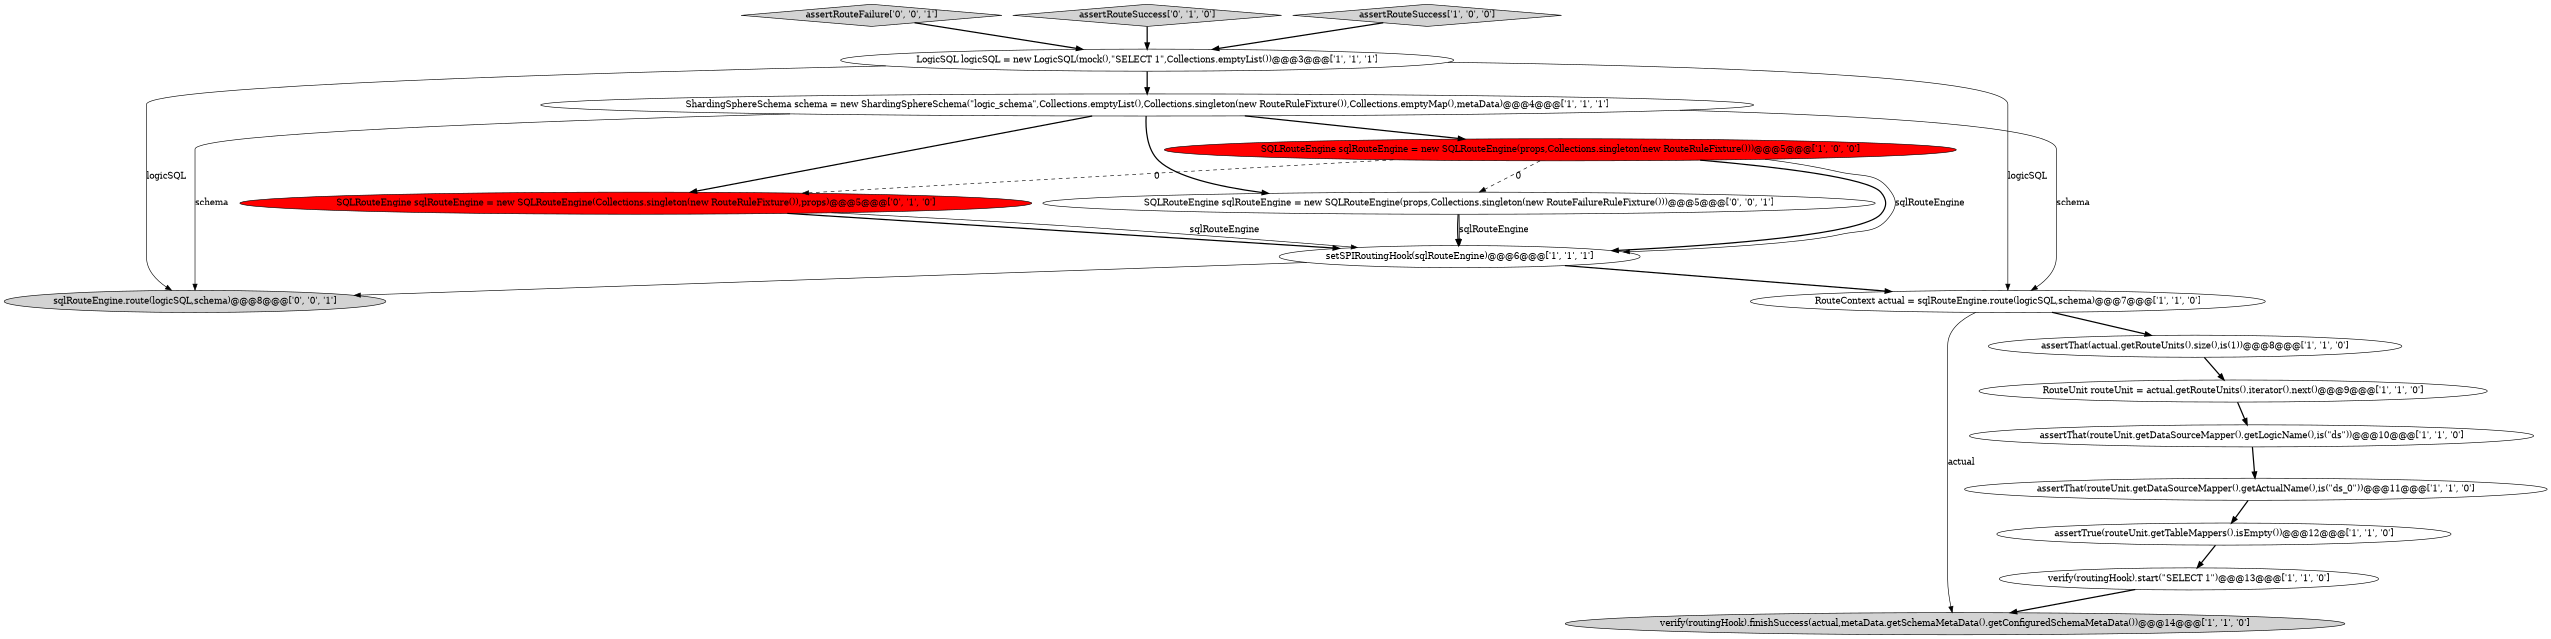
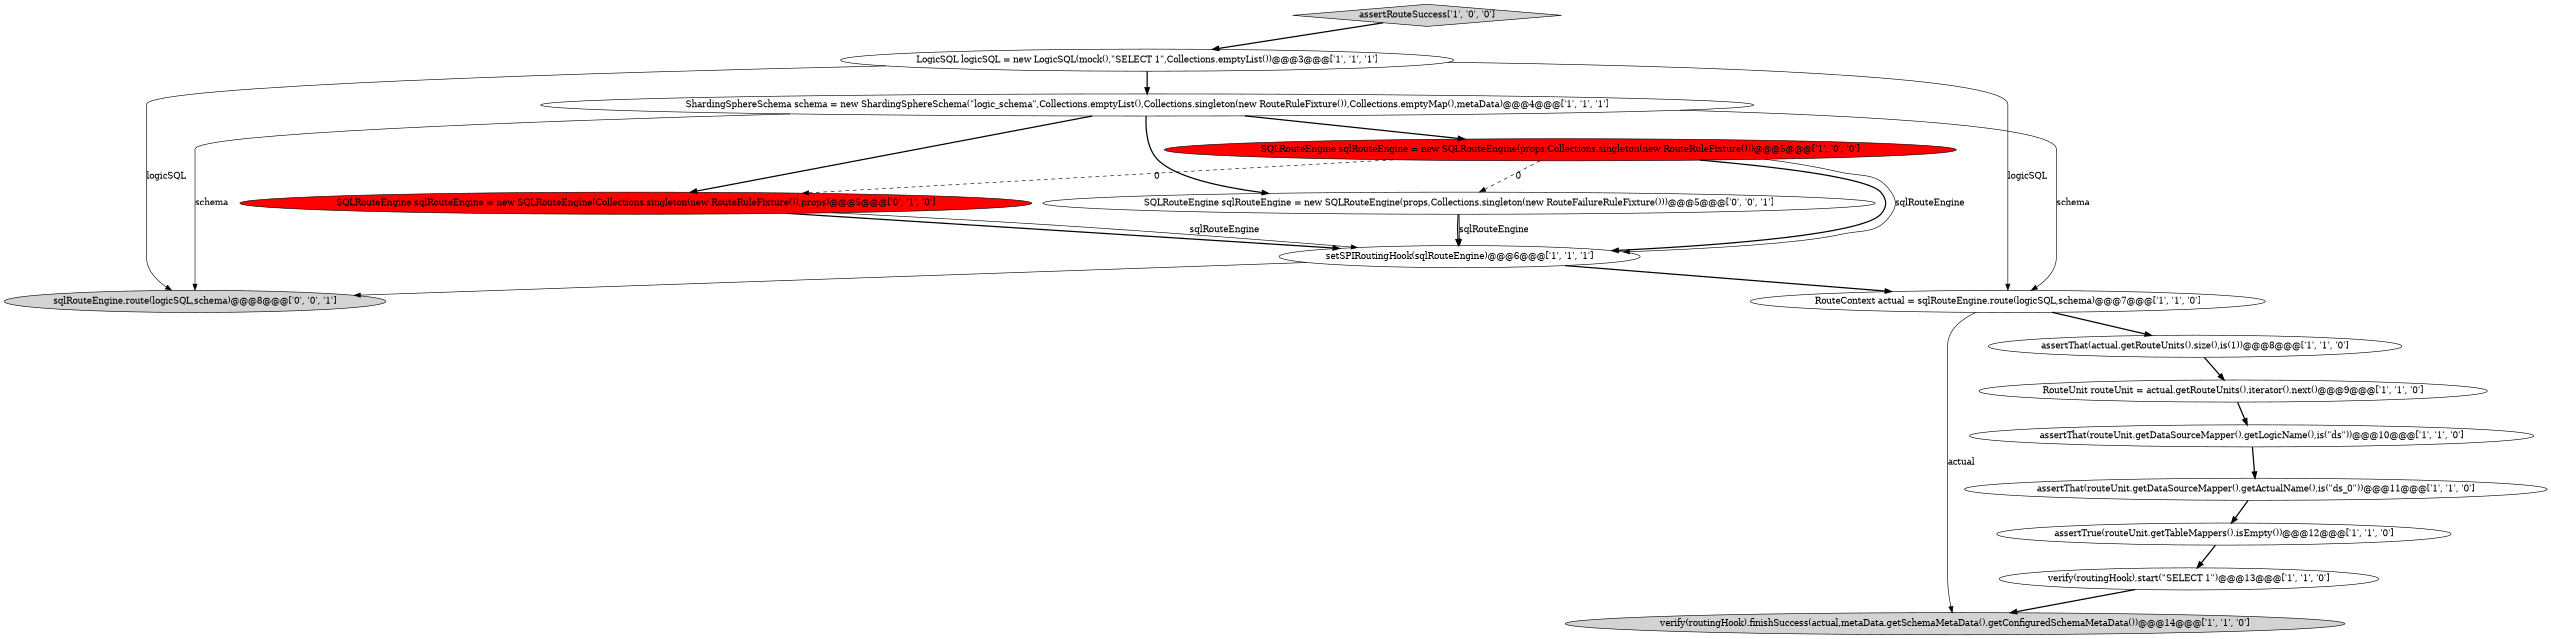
node "assertRouteFailure['0', '0', '1']": removed
node "assertRouteSuccess['0', '1', '0']": removed
